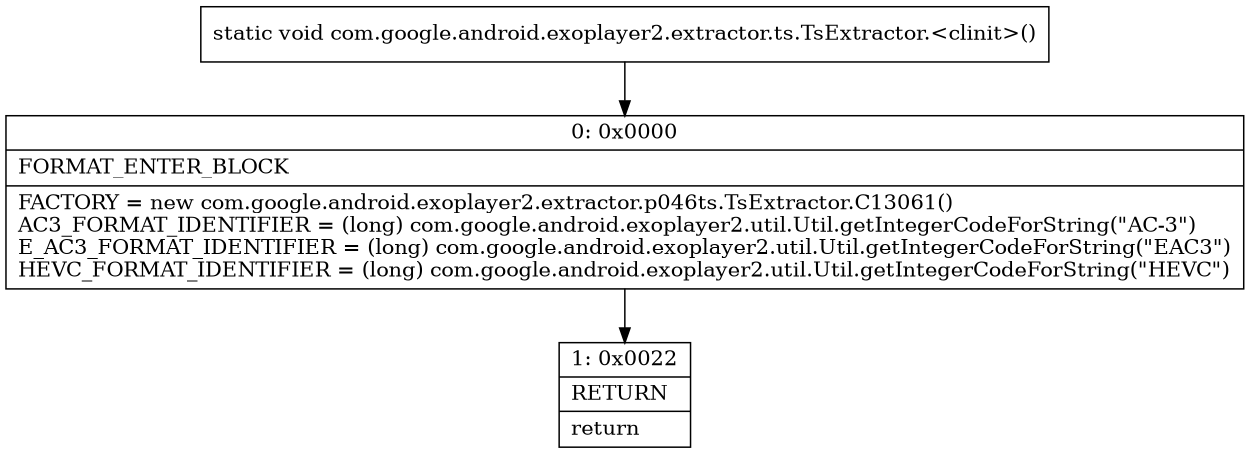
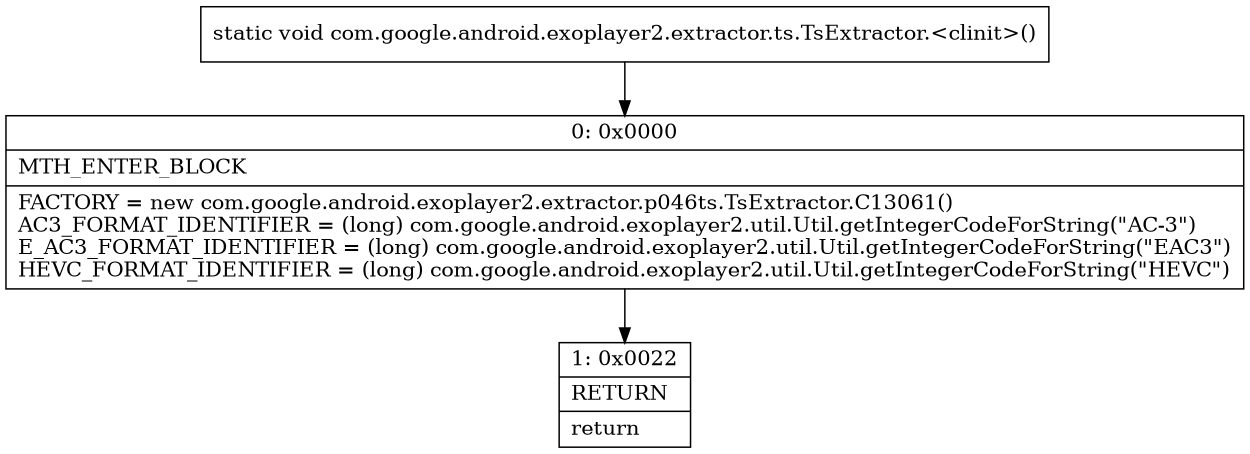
node "0: 0x0000": text "FORMAT_ENTER_BLOCK" -> "MTH_ENTER_BLOCK"
